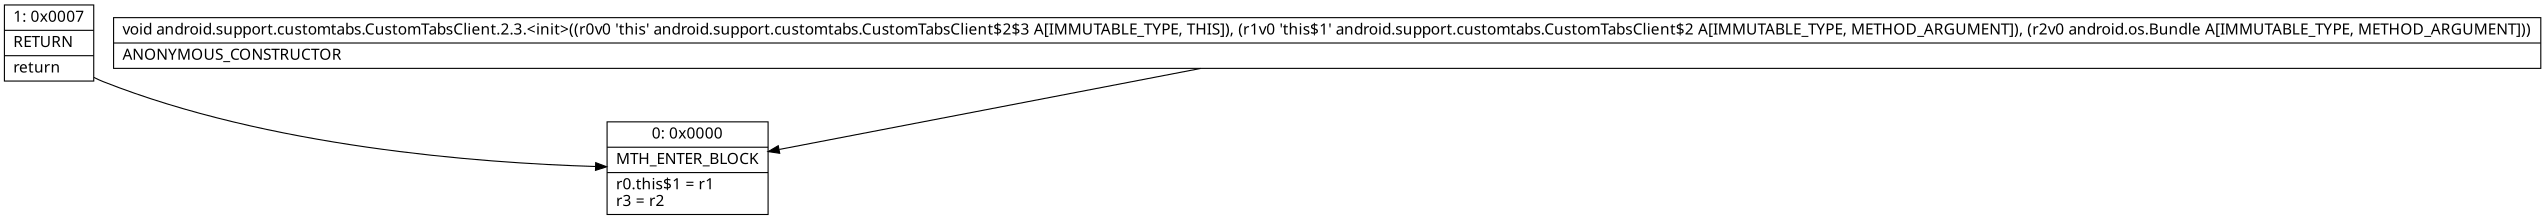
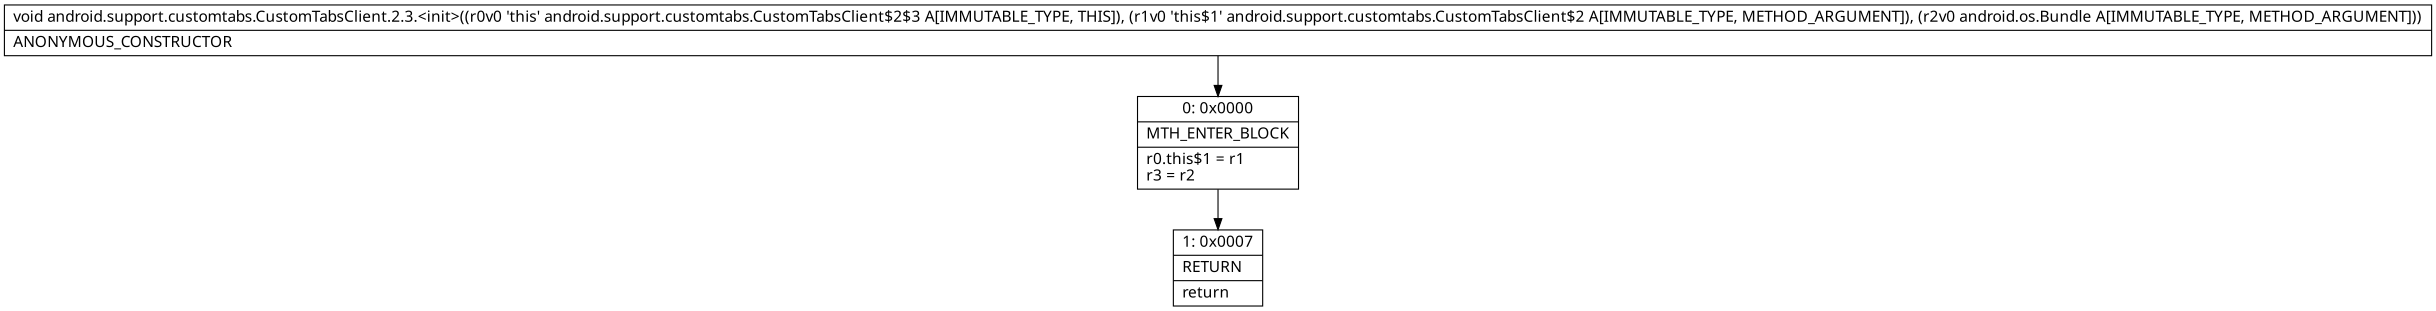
edge "1: 0x0007" -> "0: 0x0000": reversed
